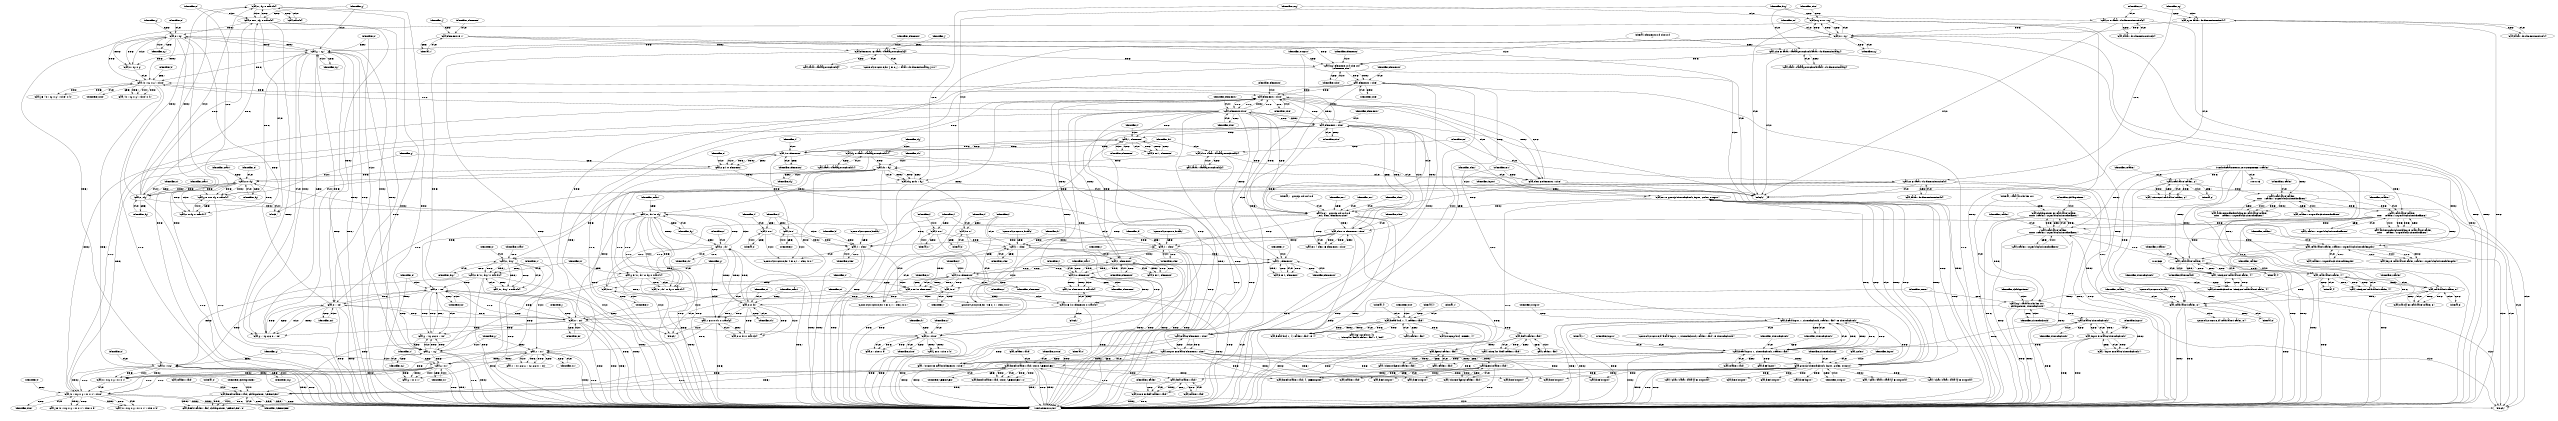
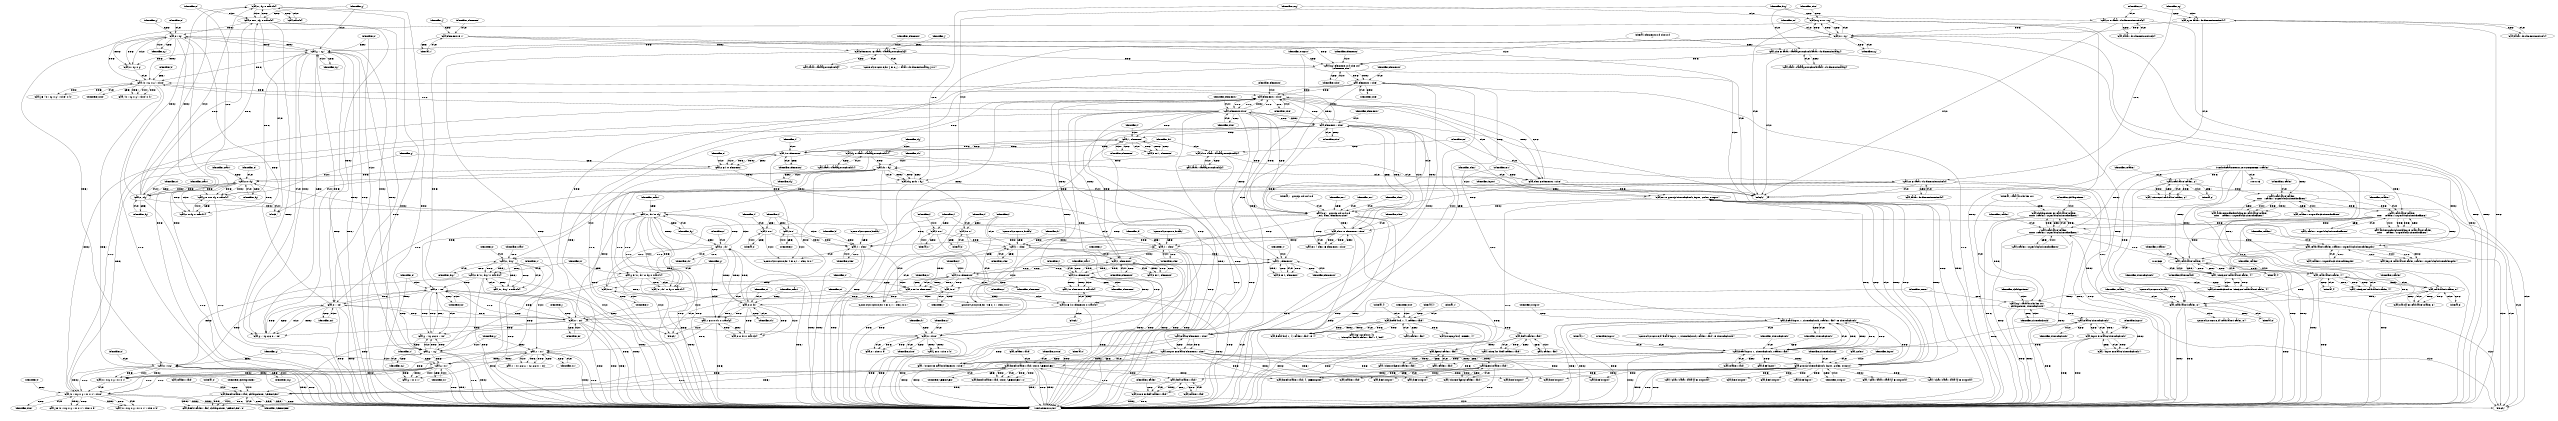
edge "(Call,dzy = dz * dy)" -> "(Call,x / dzy)": label "DDG: " -> "AST: "
edge "(Call,x % dz + start[2])" -> "(Call,z = x % dz + start[2])": label "AST: " -> "DDG: "
edge "(Call,olen = elements * size)" -> "(MethodReturn,int)": now "(Call,olen = elements * size)" -> "(Call,err = gunzip(size_of_chunk, input, &olen, output))"
